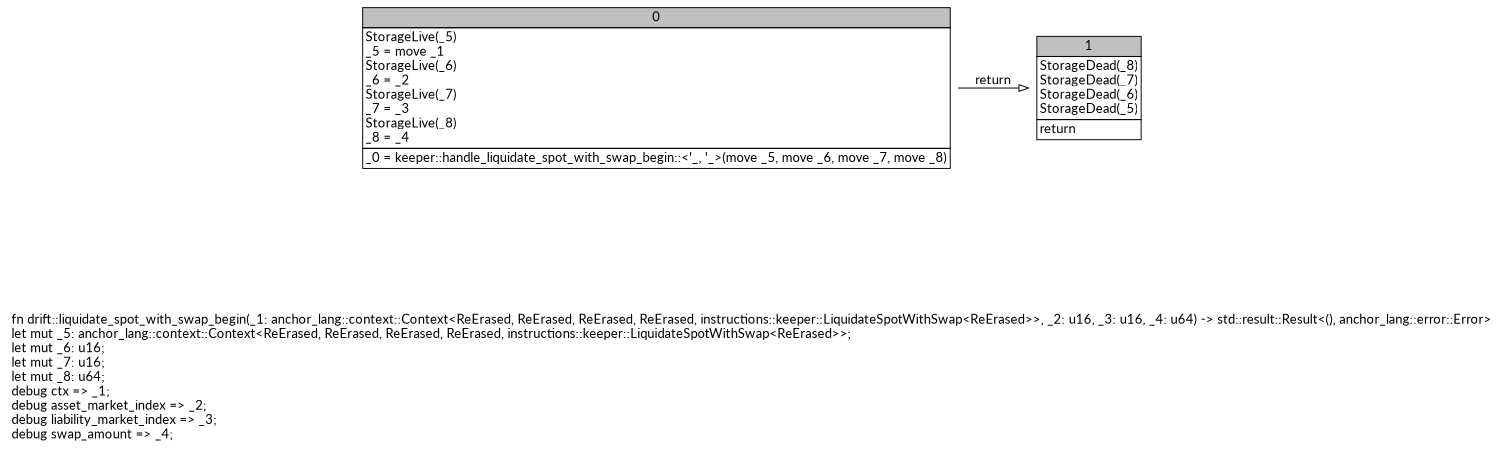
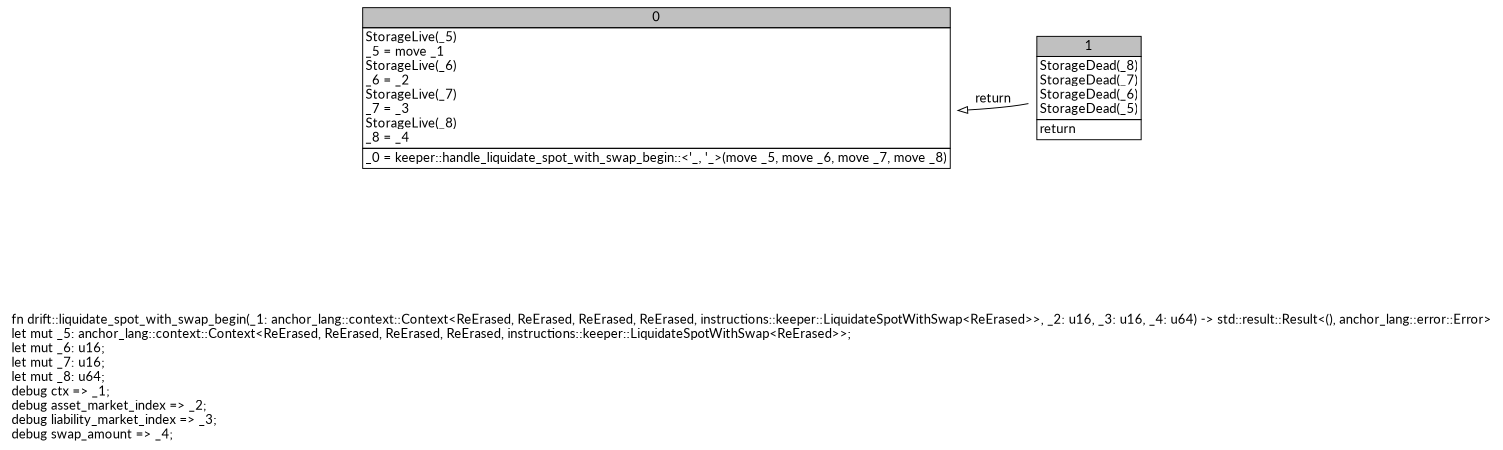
edge "0" -> "1": reversed
